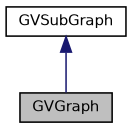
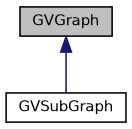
edge "GVGraph" -> "GVSubGraph": reversed
